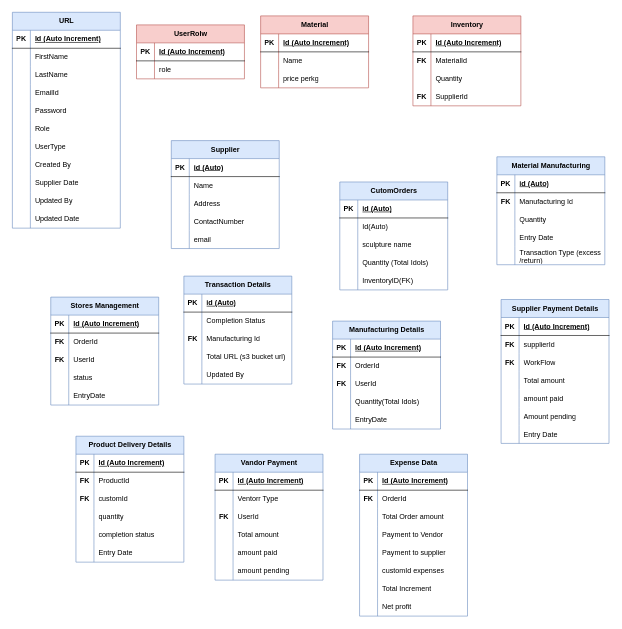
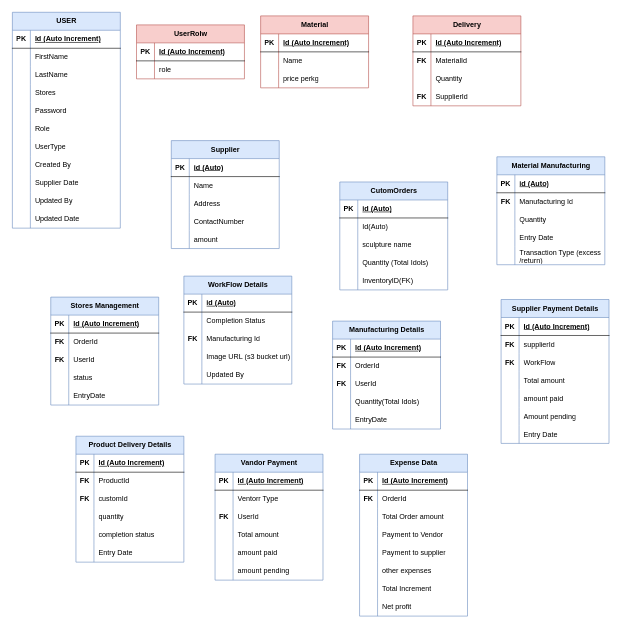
node "URL": label "URL" -> "USER"
node "Inventory": label "Inventory" -> "Delivery"
node "EmailId": label "EmailId" -> "Stores"
node "email": label "email" -> "amount"
node "Transaction Details": label "Transaction Details" -> "WorkFlow Details"
node "Total URL (s3 bucket url)": label "Total URL (s3 bucket url)" -> "Image URL (s3 bucket url)"
node "customId expenses": label "customId expenses" -> "other expenses"
